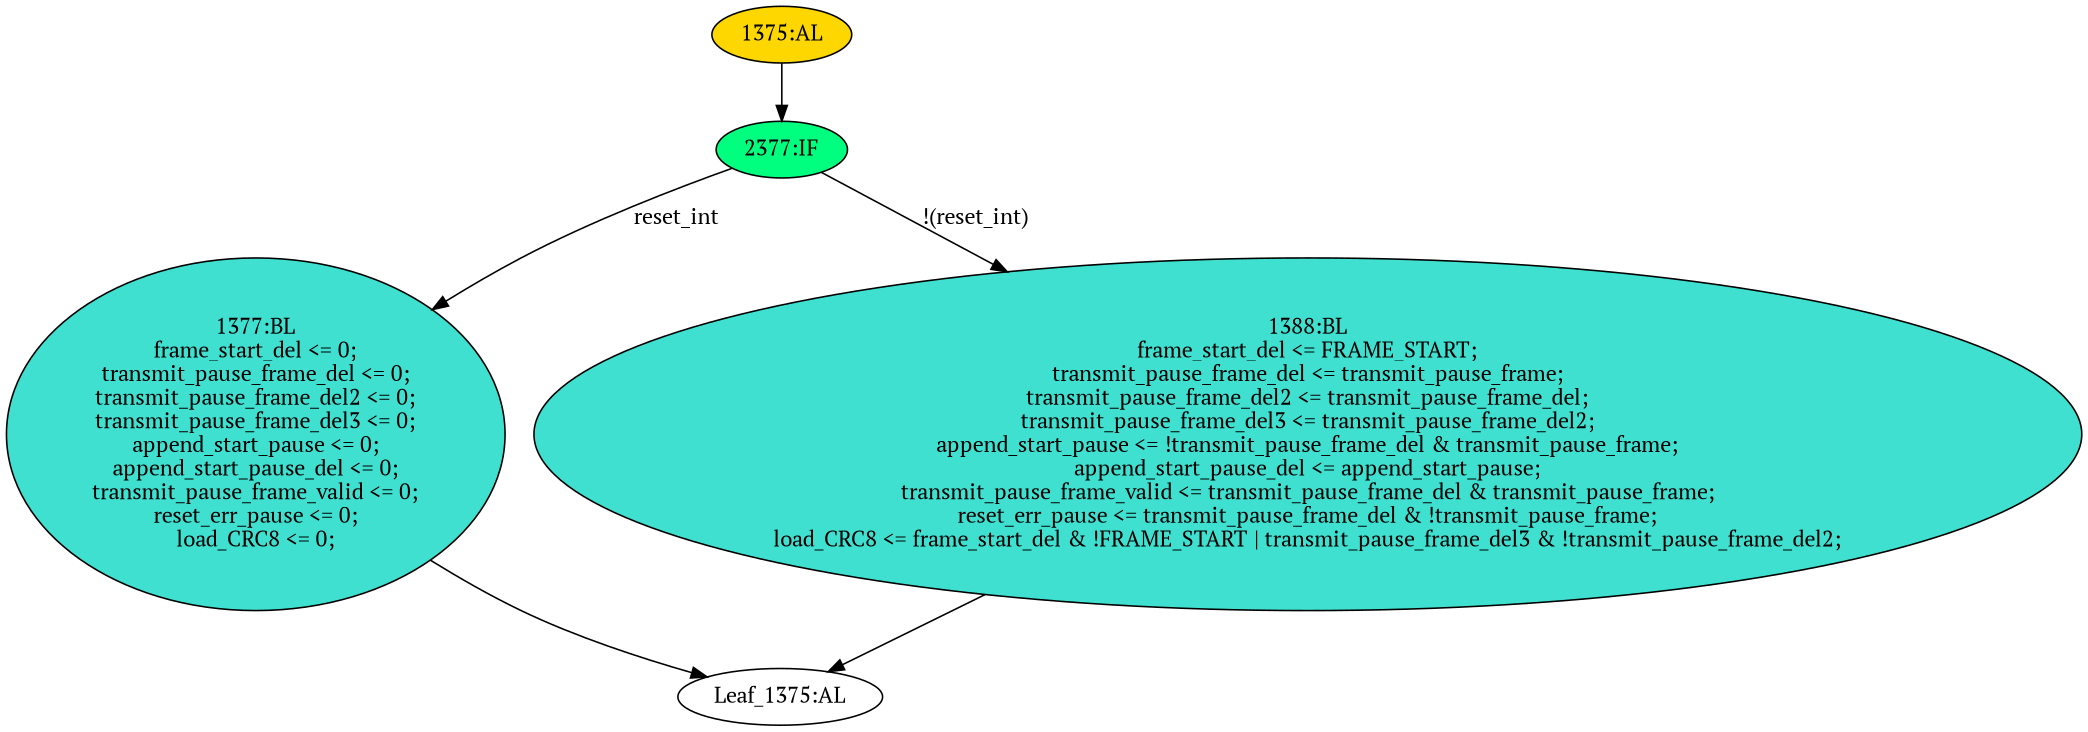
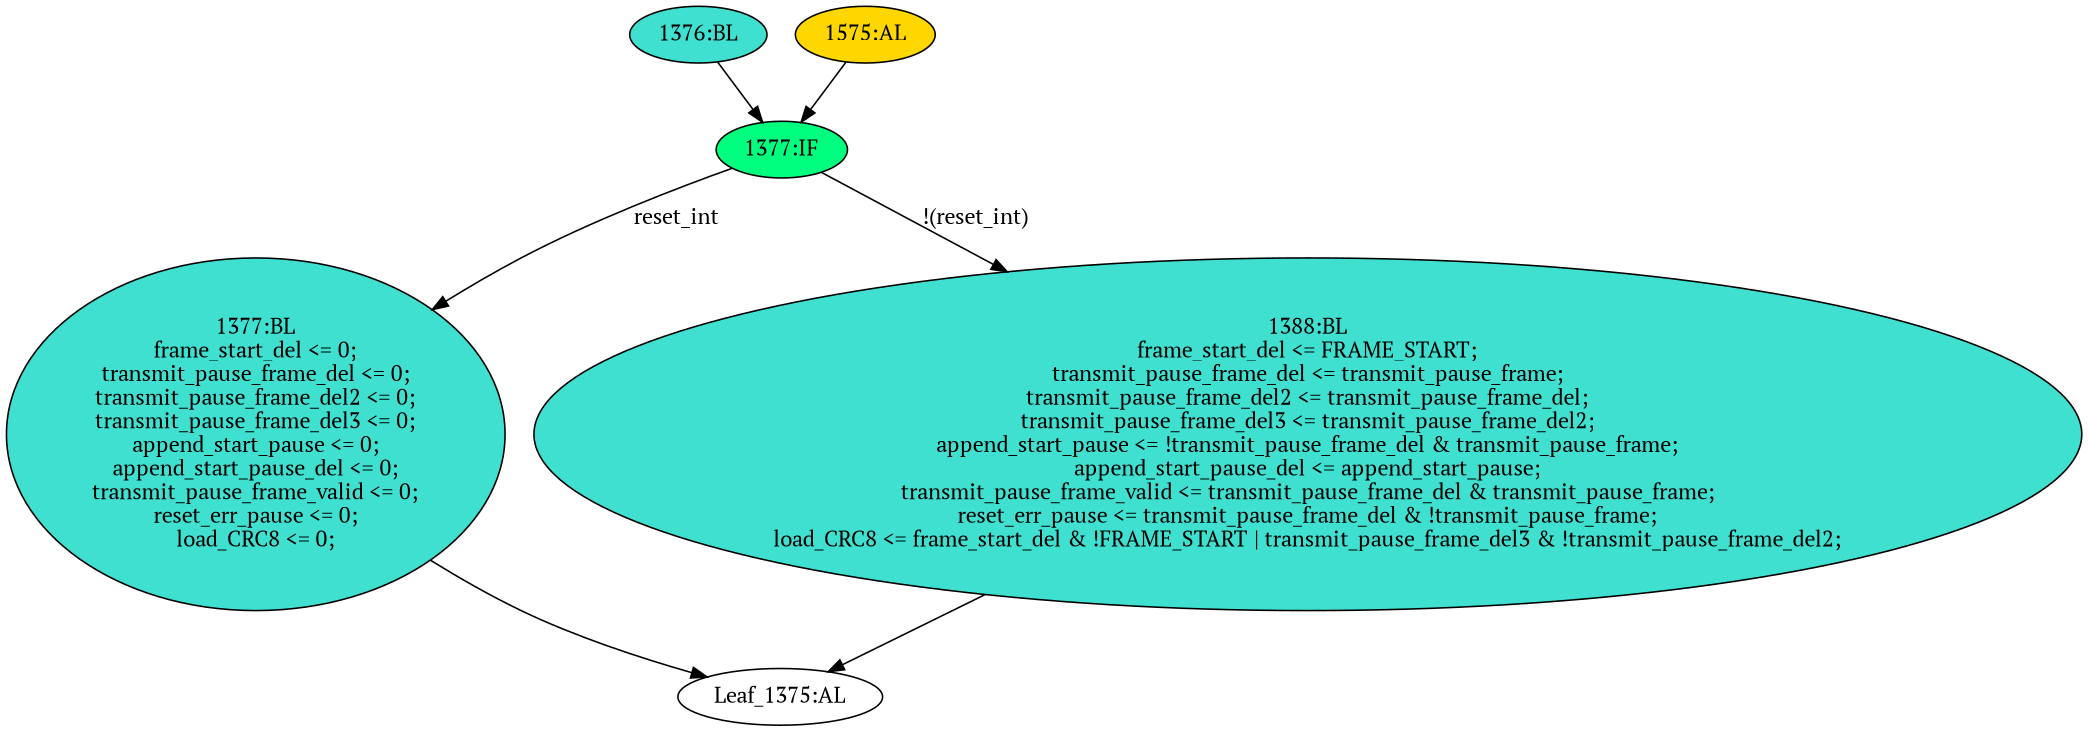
node "1376:BL": added
node "1375:AL": label "1375:AL" -> "1575:AL"
node "2377:IF": label "2377:IF" -> "1377:IF"
